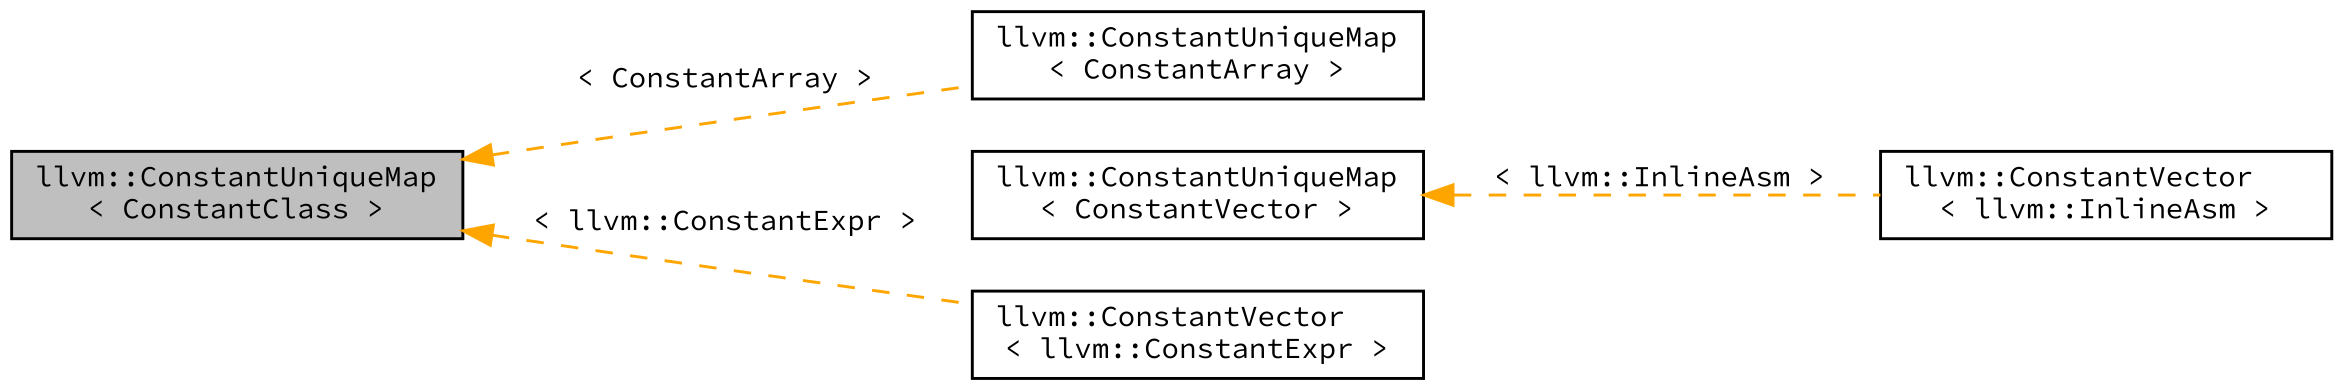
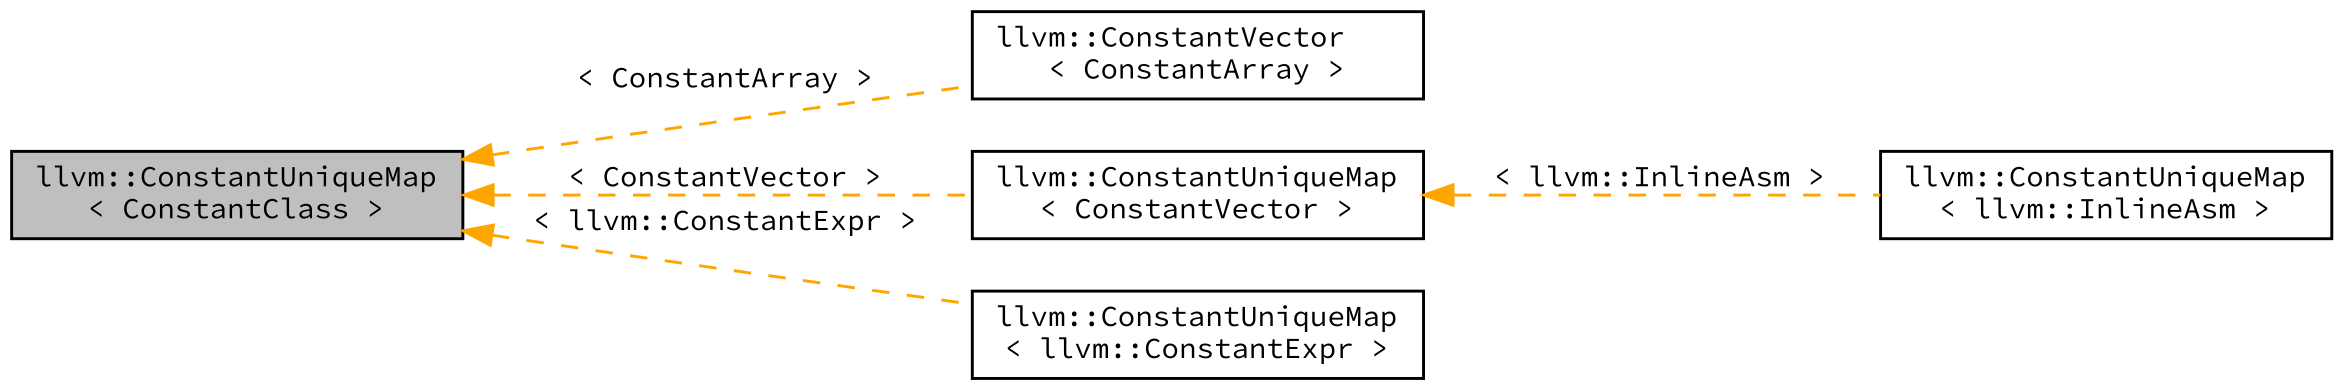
node "llvm::ConstantUniqueMap < ConstantArray >": label "llvm::ConstantUniqueMap < ConstantArray >" -> "llvm::ConstantVector < ConstantArray >"
edge "llvm::ConstantUniqueMap < ConstantVector >" -> "llvm::ConstantUniqueMap < ConstantClass >": added, label "< ConstantVector >"
node "llvm::ConstantVector < llvm::InlineAsm >": label "llvm::ConstantVector < llvm::InlineAsm >" -> "llvm::ConstantUniqueMap < llvm::InlineAsm >"
node "llvm::ConstantVector < llvm::ConstantExpr >": label "llvm::ConstantVector < llvm::ConstantExpr >" -> "llvm::ConstantUniqueMap < llvm::ConstantExpr >"
